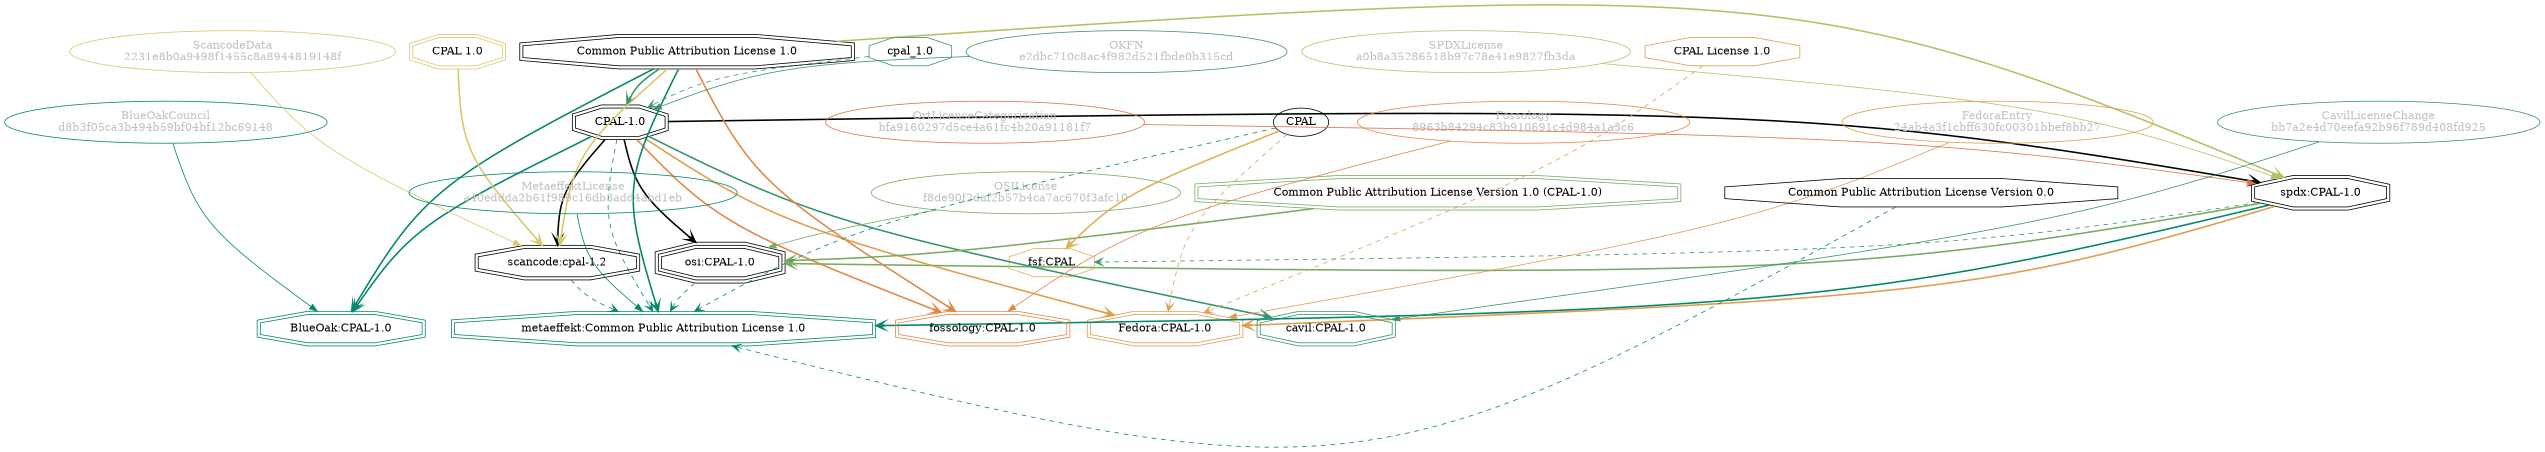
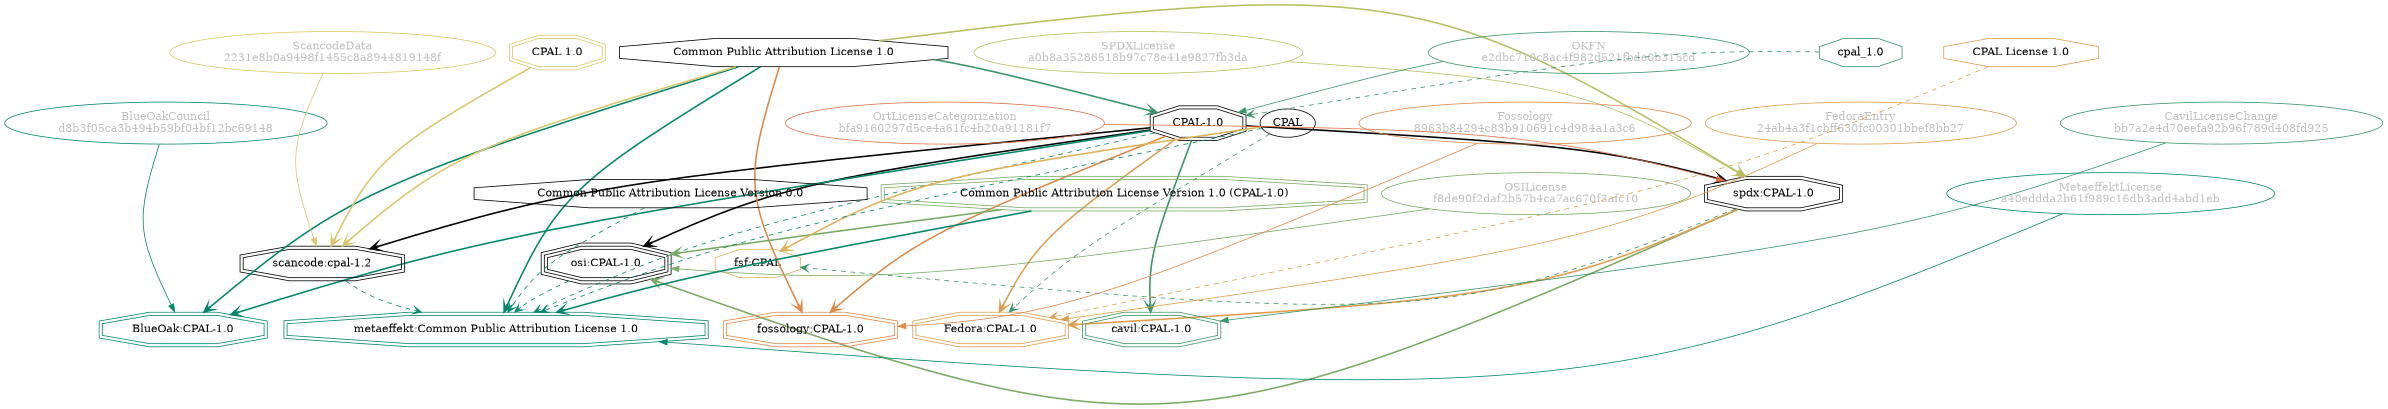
node "Common Public Attribution License 1.0": shape doubleoctagon -> octagon
edge "CPAL" -> "Fedora:CPAL-1.0": color #e09d4b -> #379469
edge "spdx:CPAL-1.0" -> "metaeffekt:Common Public Attribution License 1.0": now "Common Public Attribution License Version 1.0 (CPAL-1.0)" -> "metaeffekt:Common Public Attribution License 1.0"
